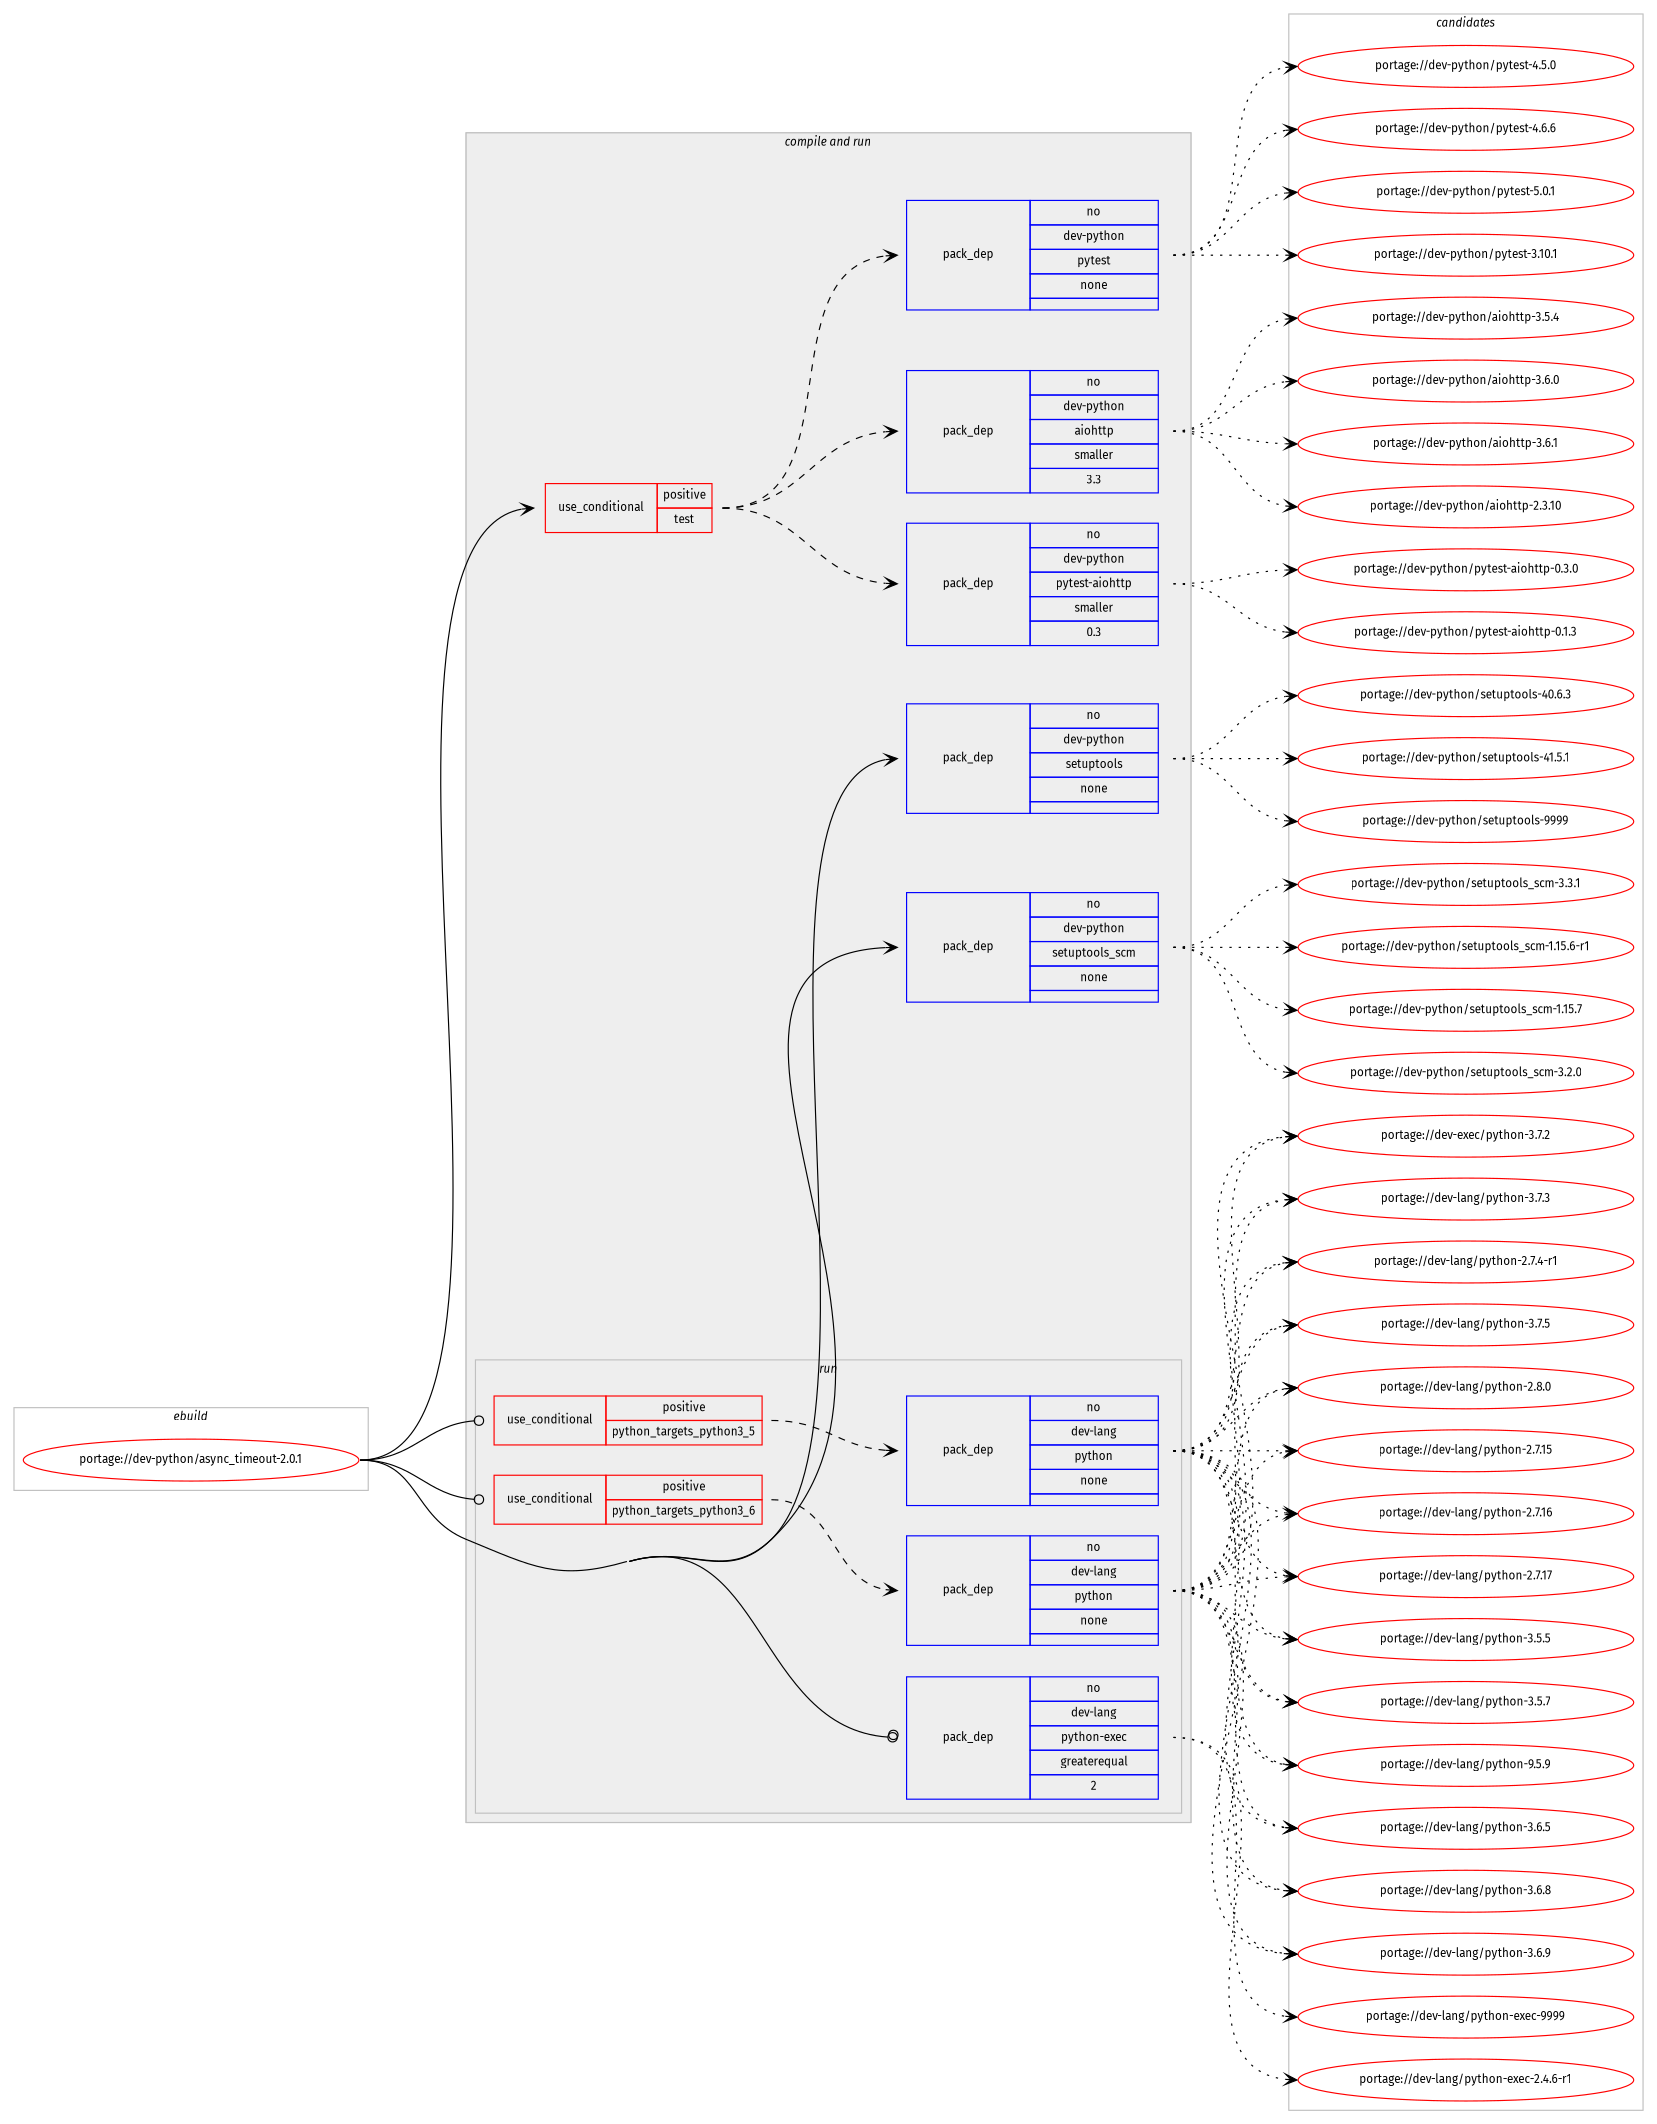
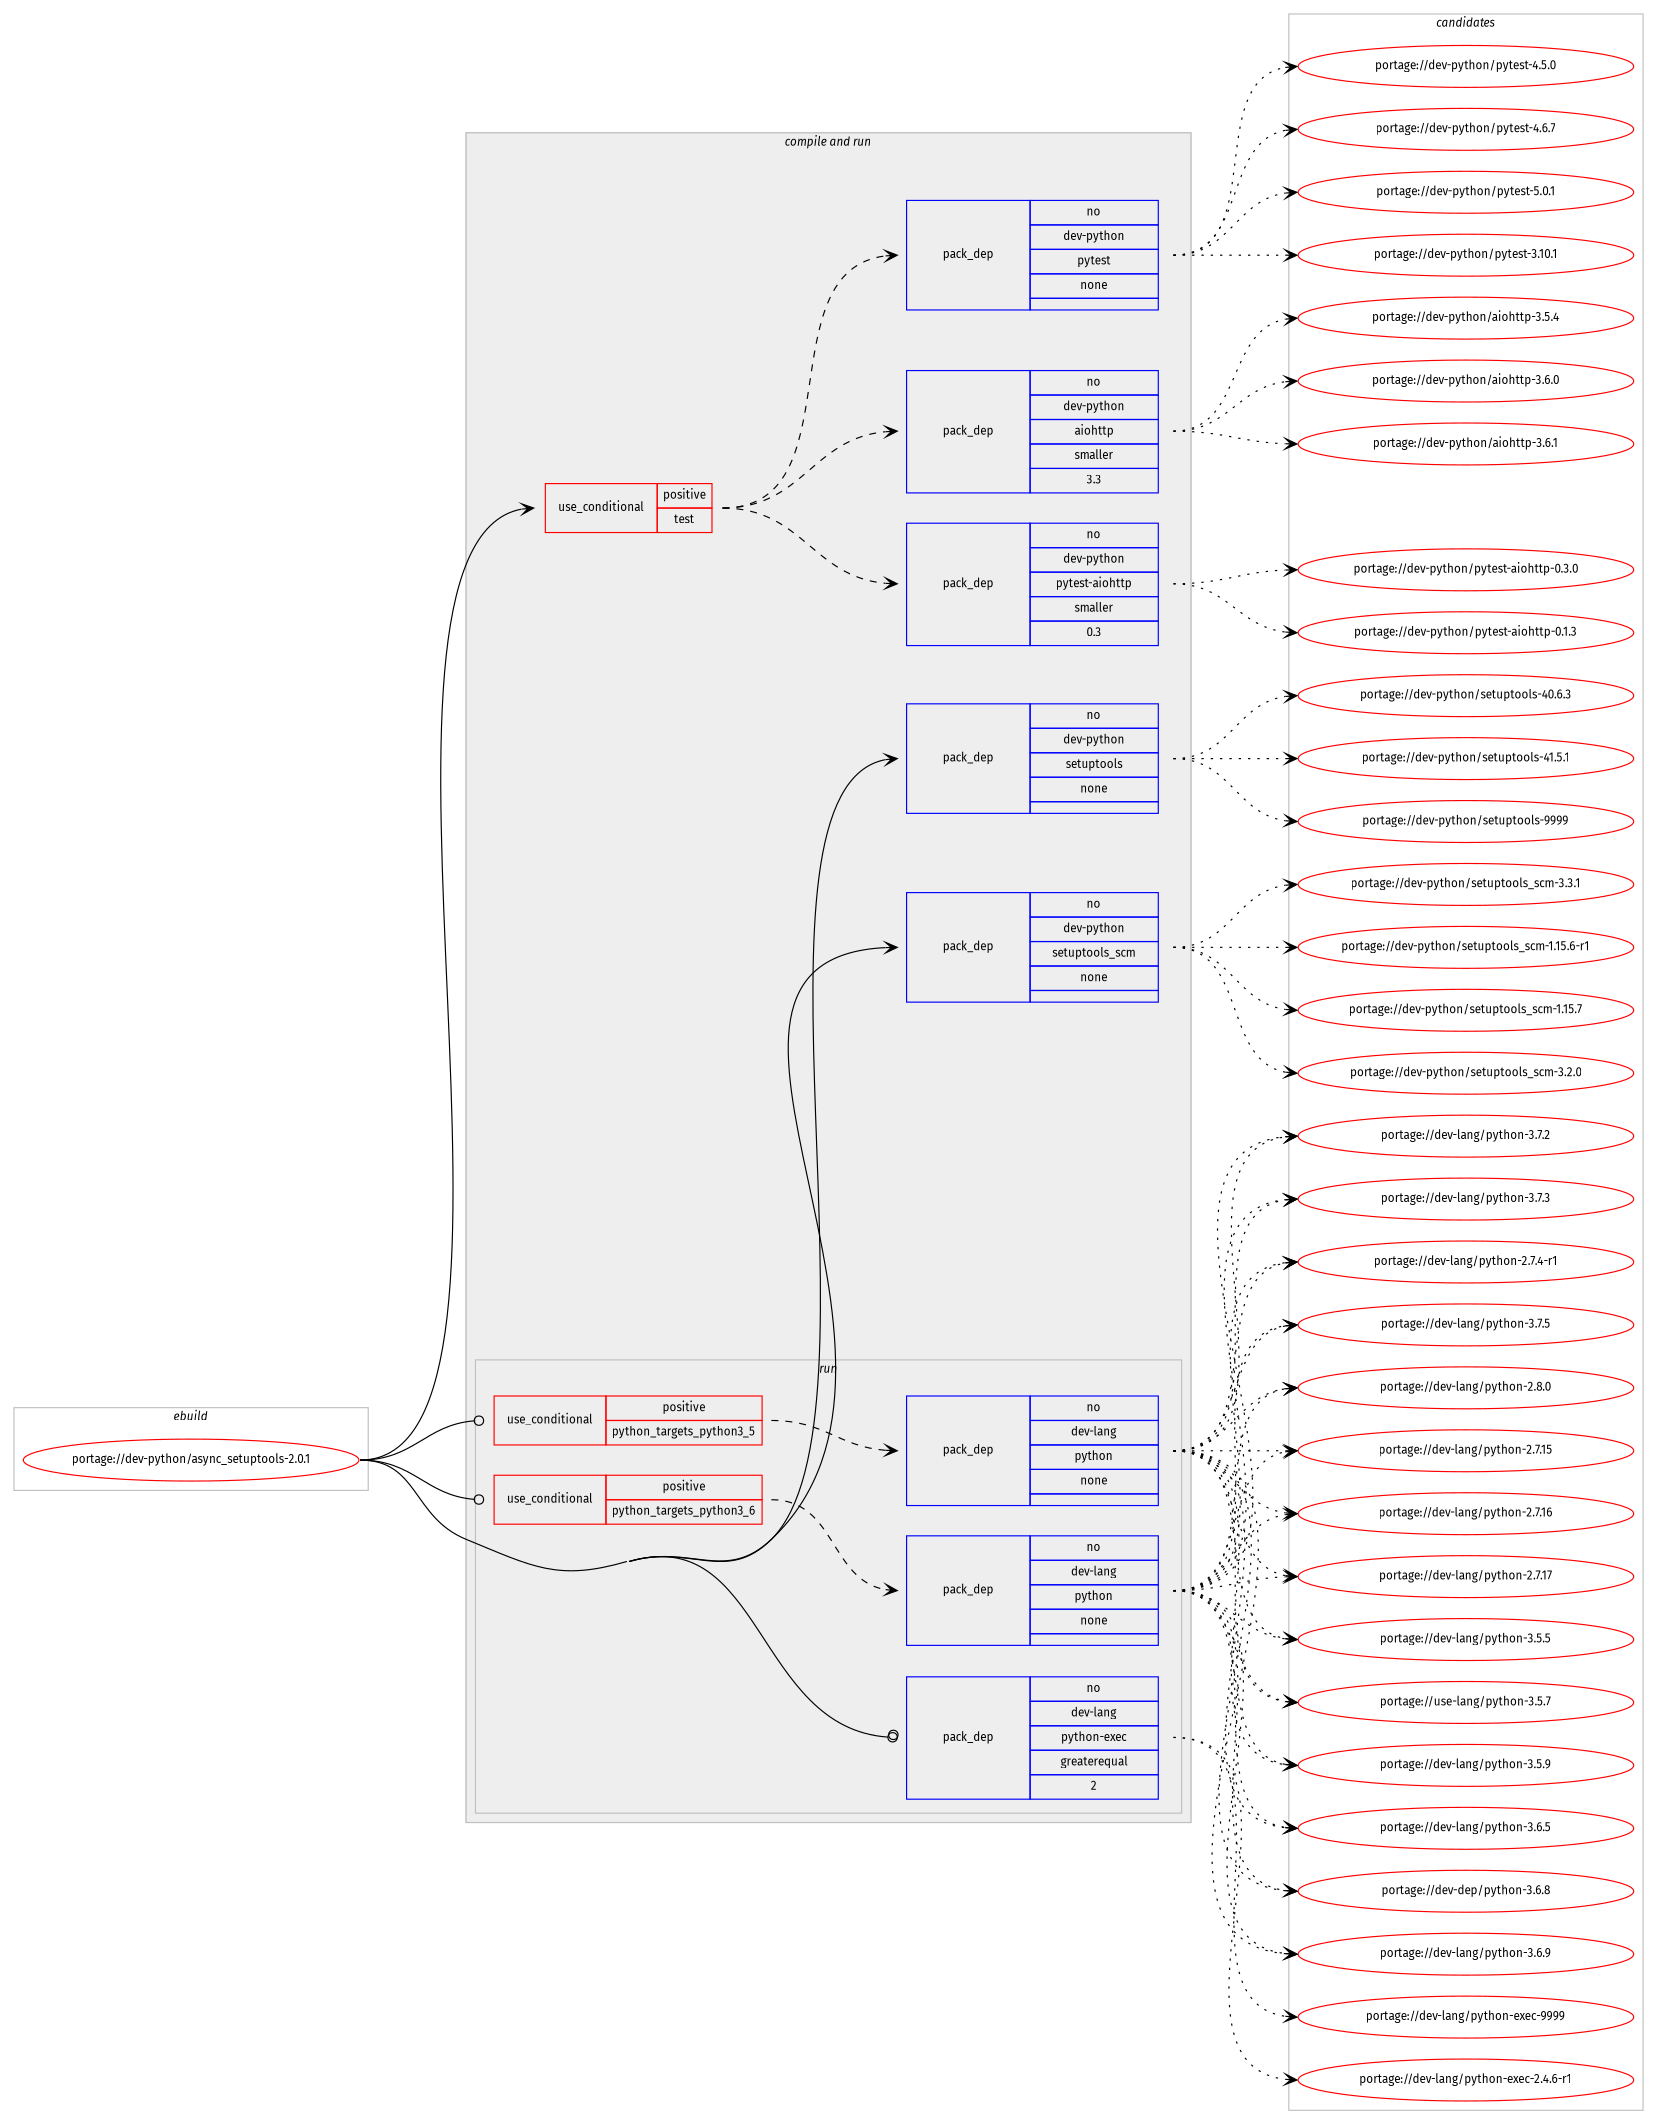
node "portage://dev-python/pytest-4.6.6": label "portage://dev-python/pytest-4.6.6" -> "portage://dev-python/pytest-4.6.7"
node "portage://dev-python/aiohttp-2.3.10": removed
node "portage://dev-exec/python-3.7.2": label "portage://dev-exec/python-3.7.2" -> "portage://dev-lang/python-3.7.2"
node "portage://dev-python/async_timeout-2.0.1": label "portage://dev-python/async_timeout-2.0.1" -> "portage://dev-python/async_setuptools-2.0.1"
node "portage://dev-lang/python-3.5.7": label "portage://dev-lang/python-3.5.7" -> "portage://use-lang/python-3.5.7"
node "portage://dev-lang/python-9.5.9": label "portage://dev-lang/python-9.5.9" -> "portage://dev-lang/python-3.5.9"
node "portage://dev-lang/python-3.6.8": label "portage://dev-lang/python-3.6.8" -> "portage://dev-dep/python-3.6.8"
